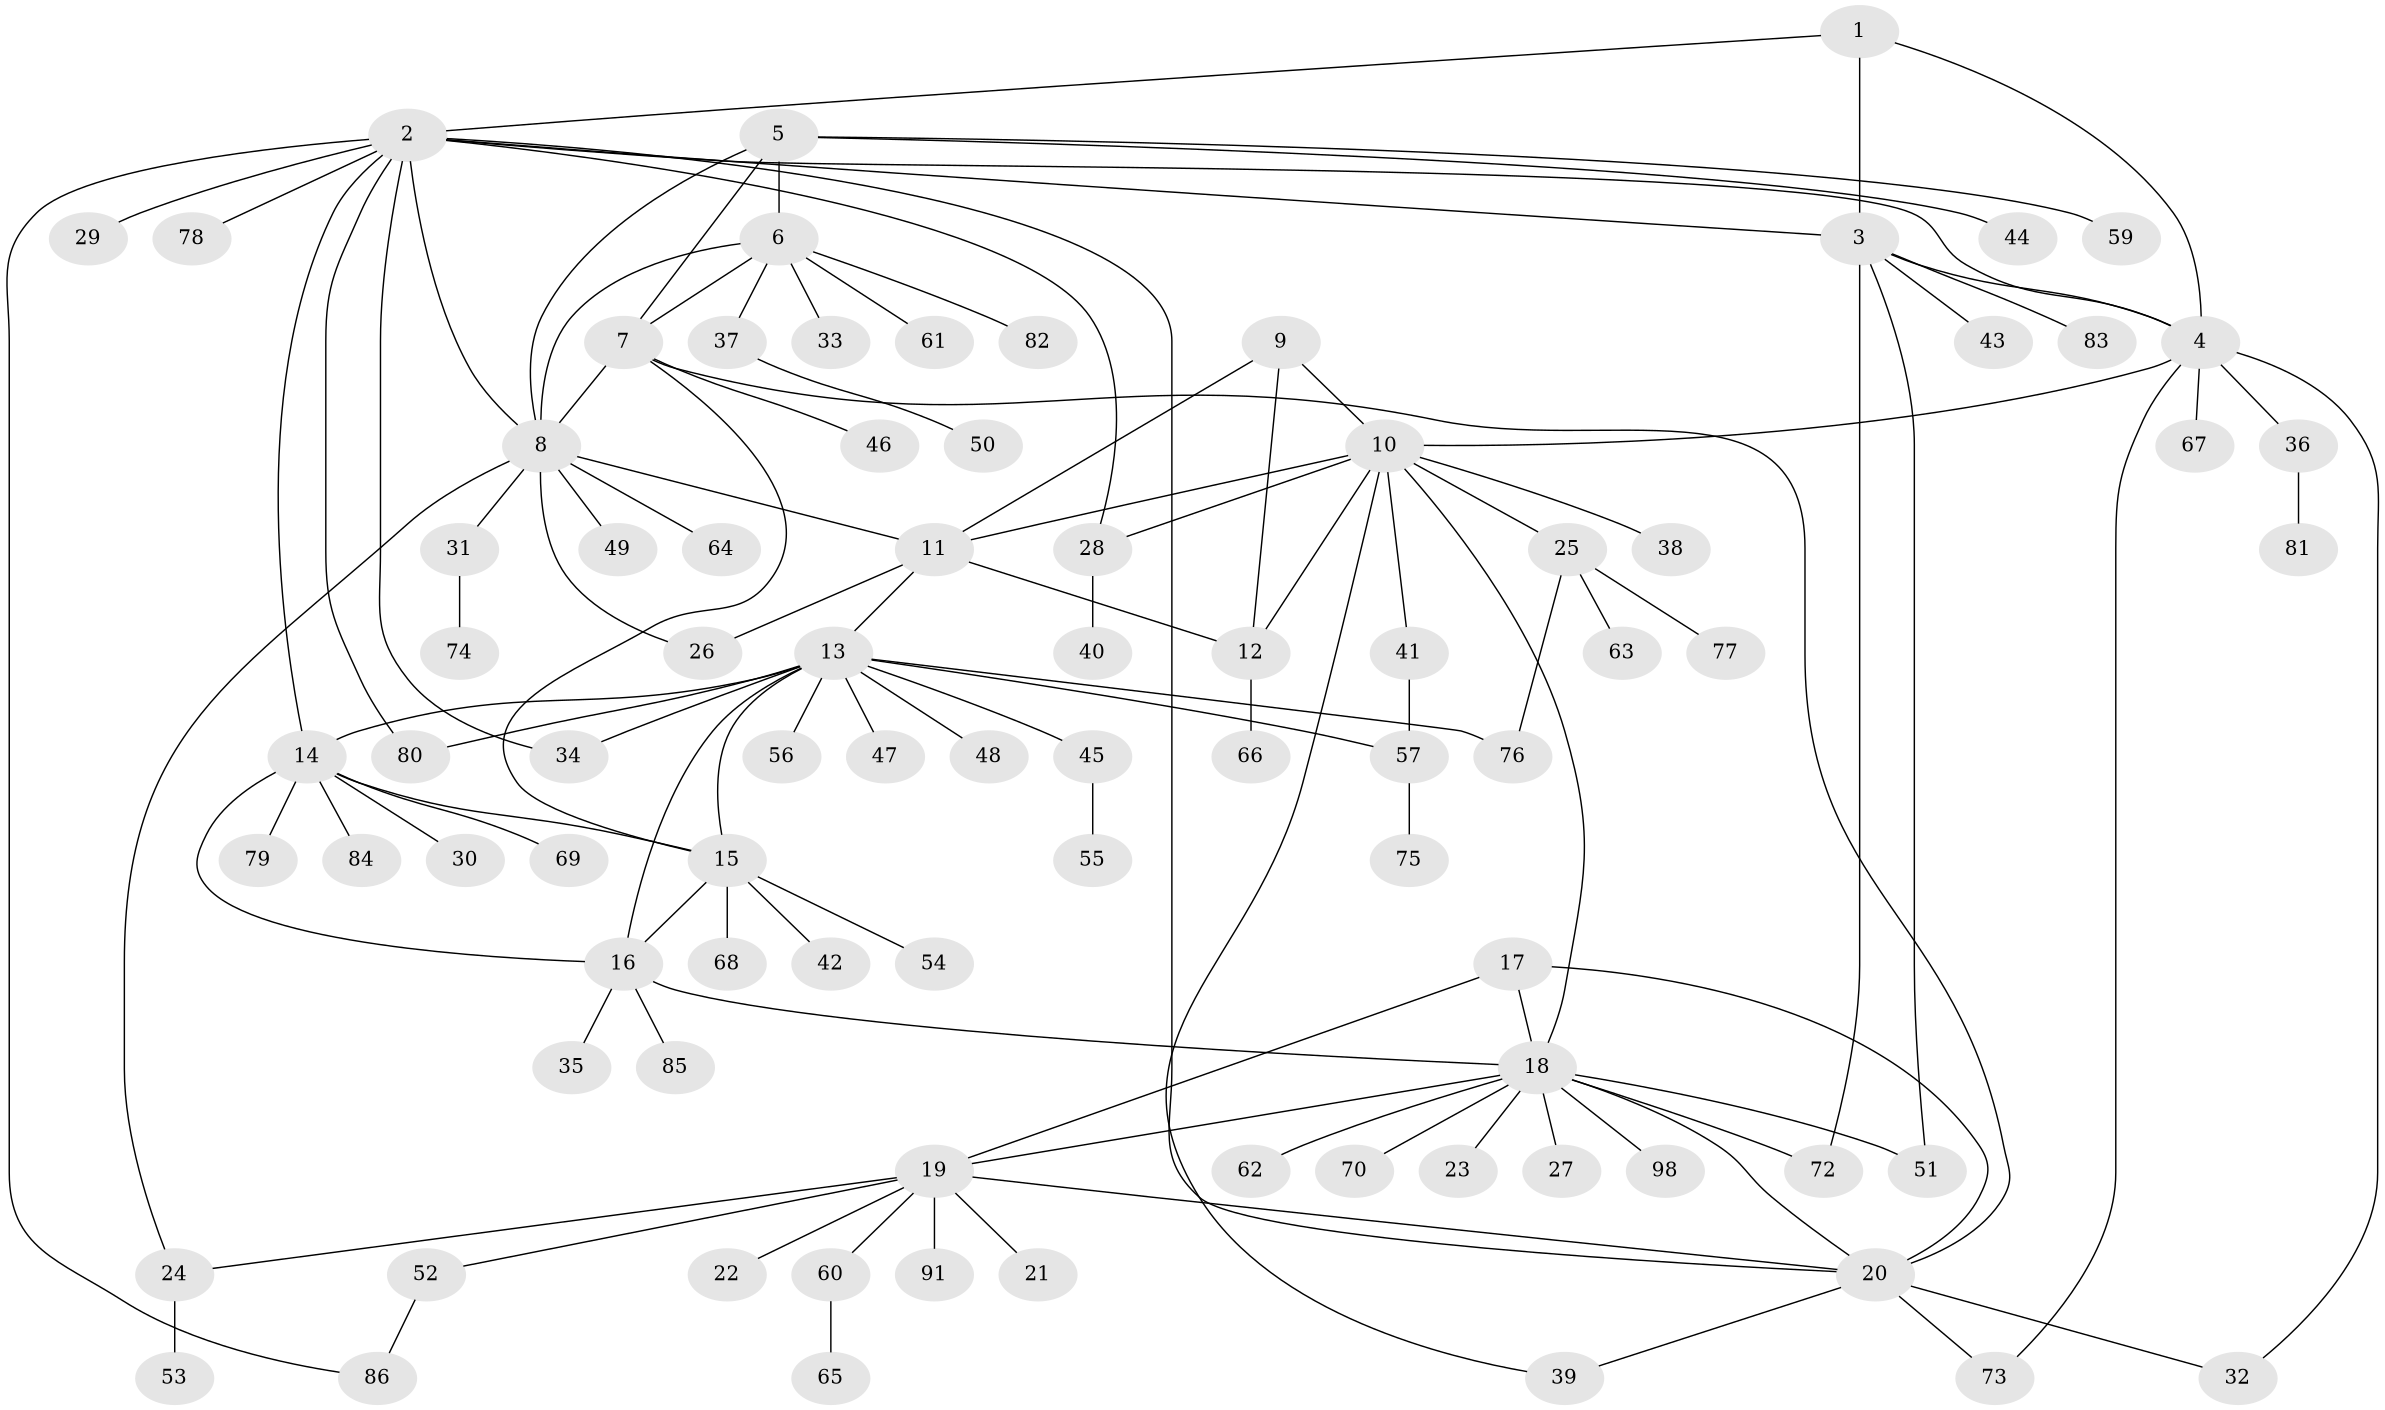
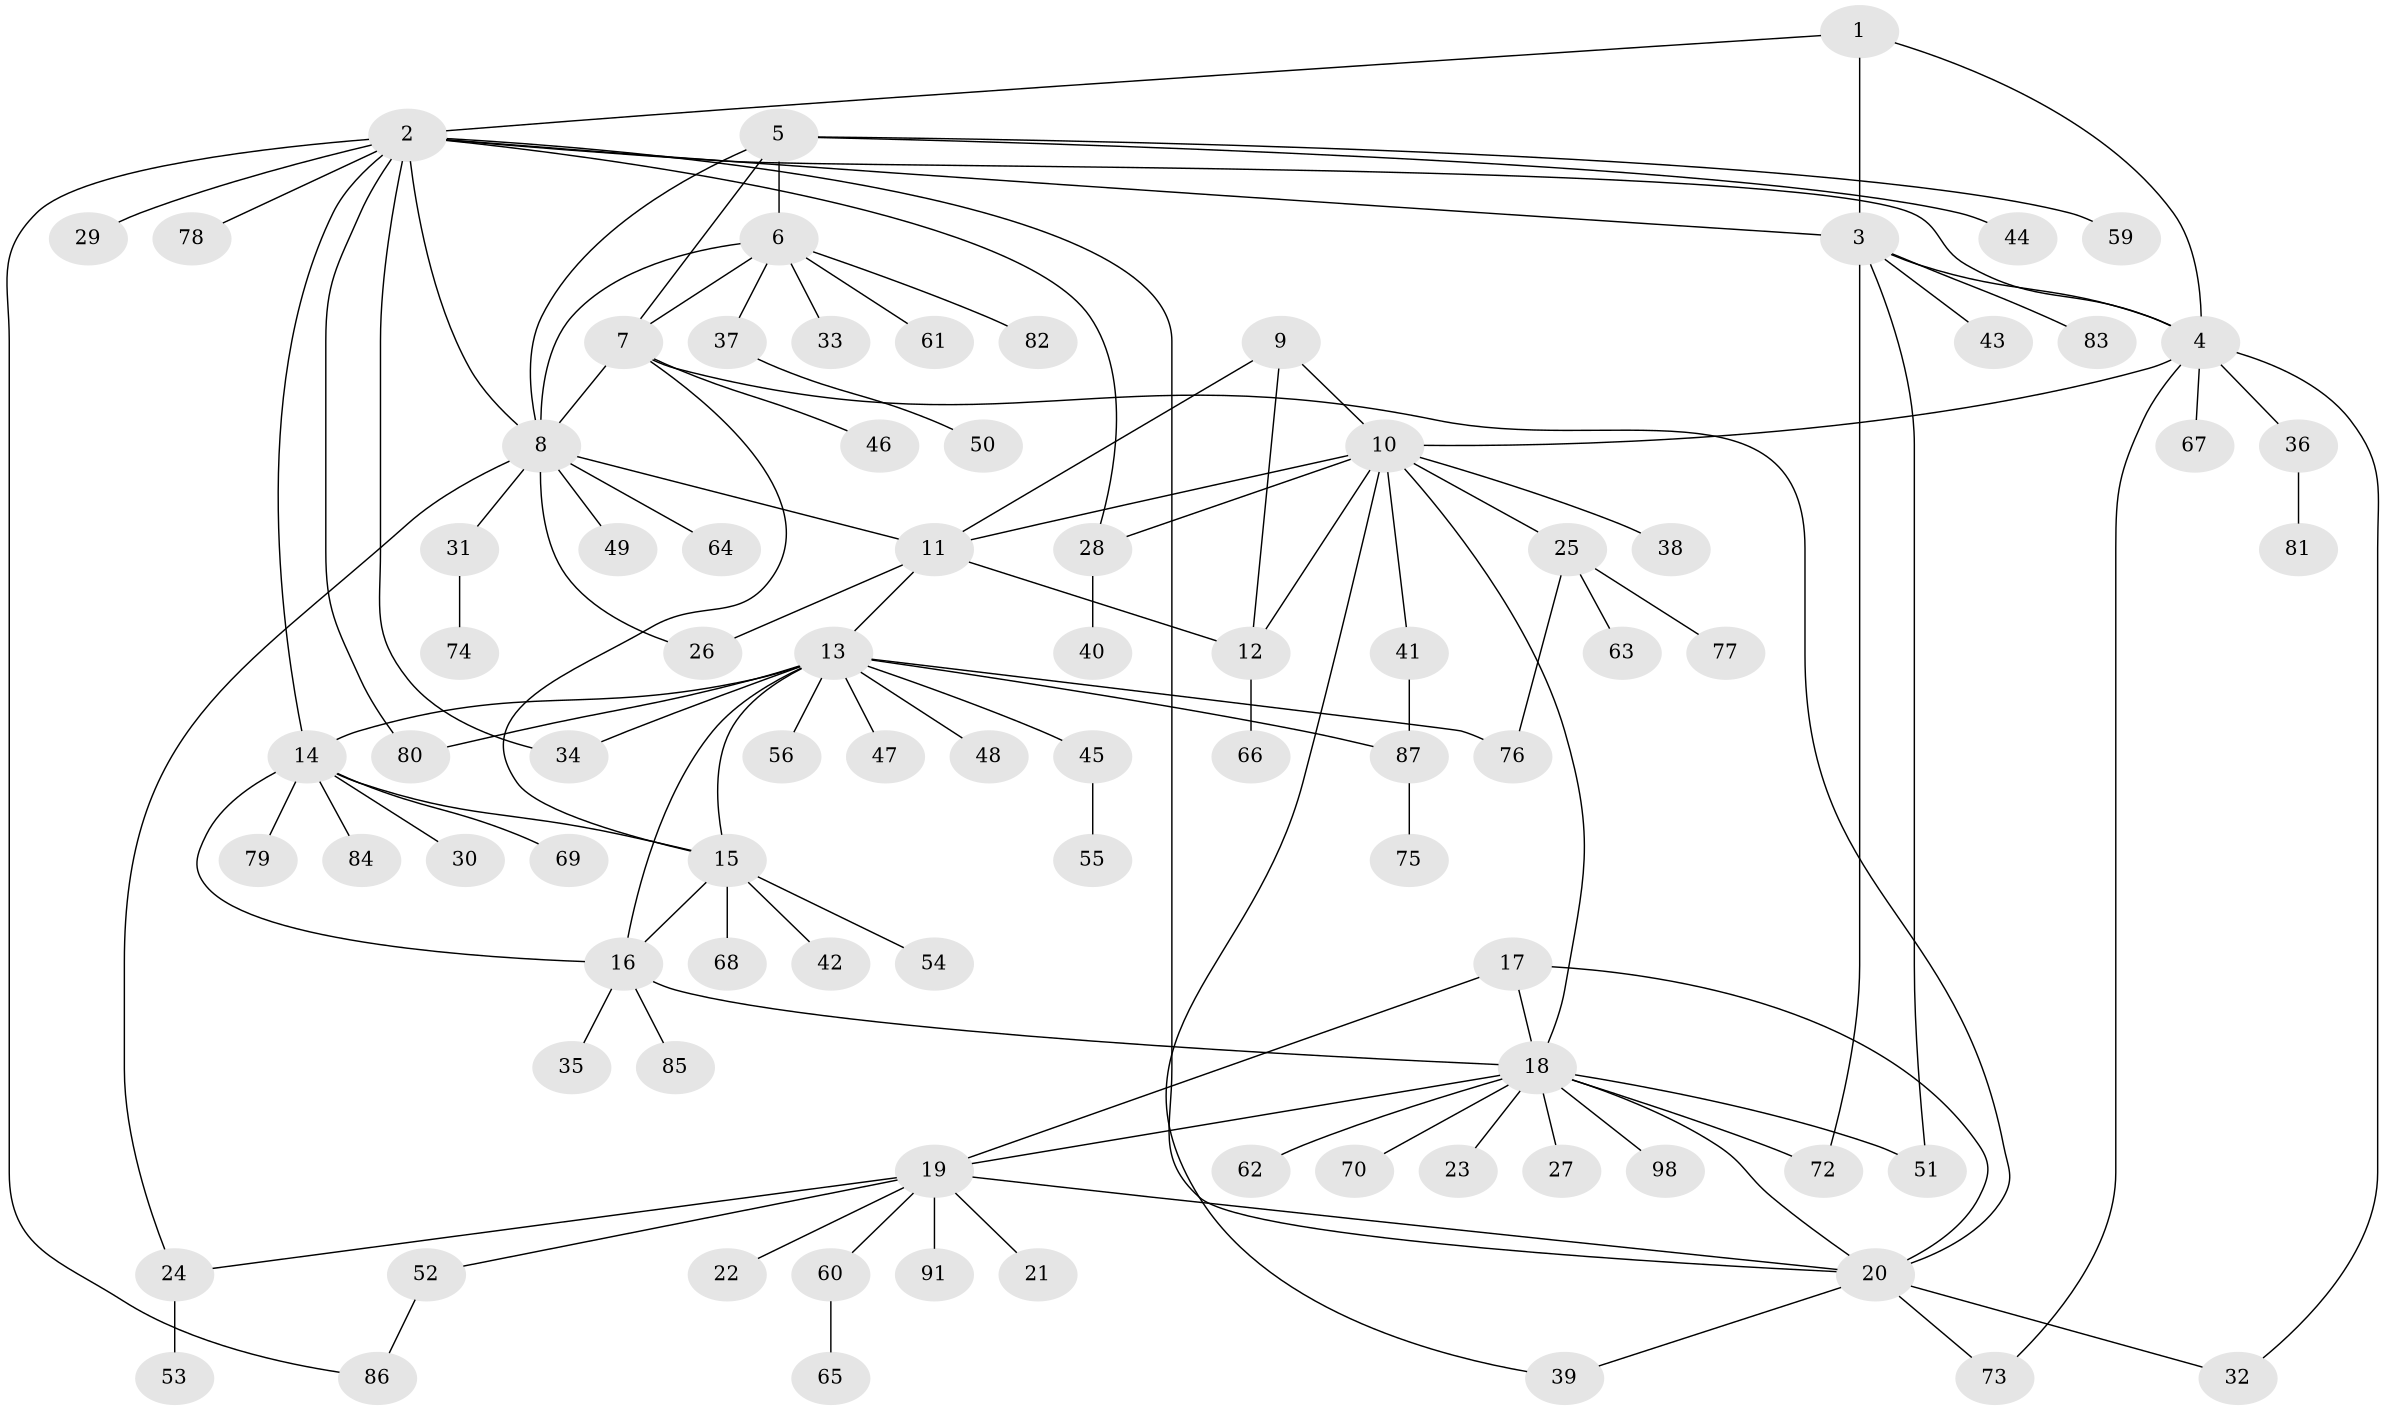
node "57": label "57" -> "87"
